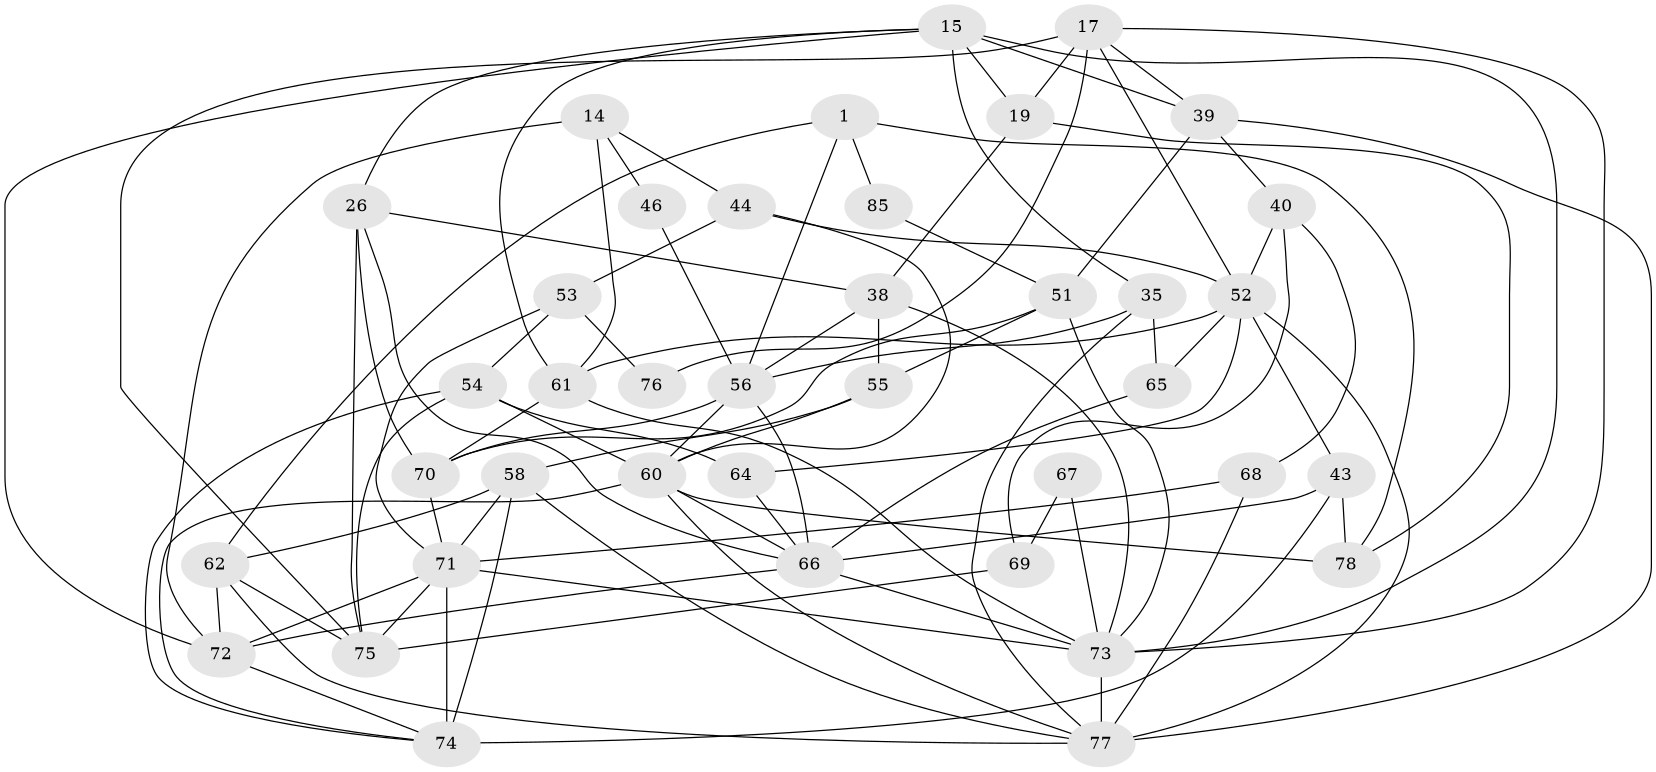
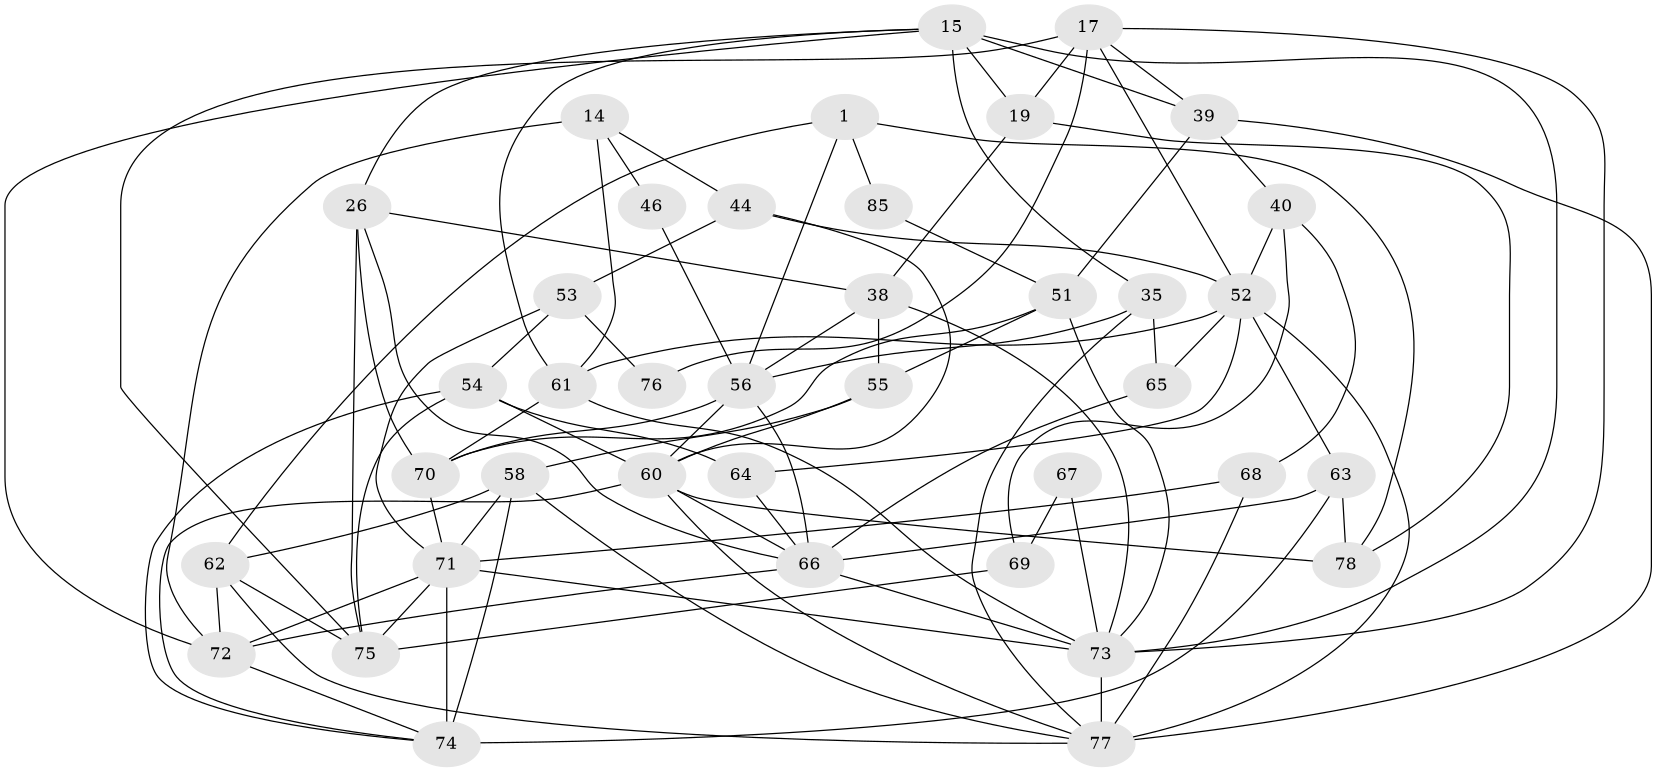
node "43": label "43" -> "63"
